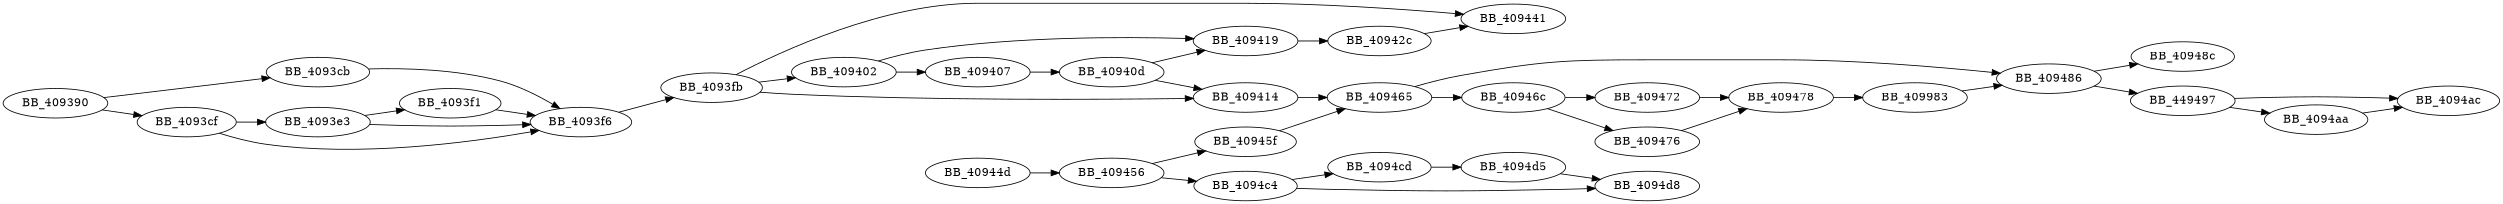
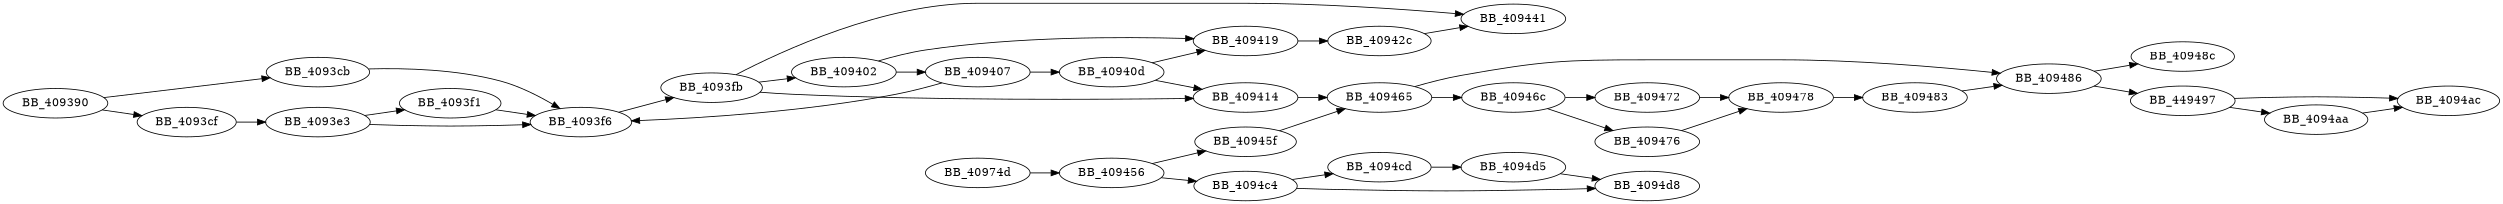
node "BB_409983": label "BB_409983" -> "BB_409483"
edge "BB_4093cf" -> "BB_4093f6": now "BB_409407" -> "BB_4093f6"
node "BB_40944d": label "BB_40944d" -> "BB_40974d"
